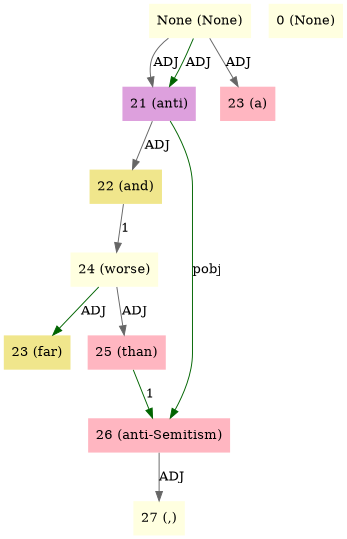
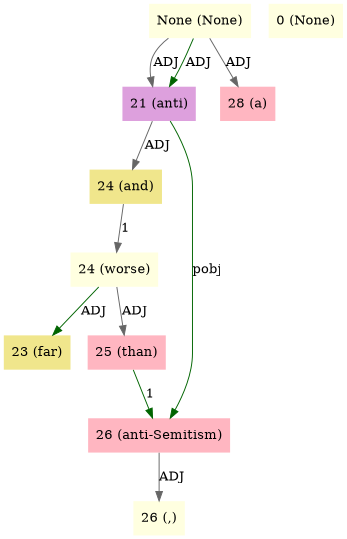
node "23 (a)": label "23 (a)" -> "28 (a)"
node "22 (and)": label "22 (and)" -> "24 (and)"
node "27 (,)": label "27 (,)" -> "26 (,)"
